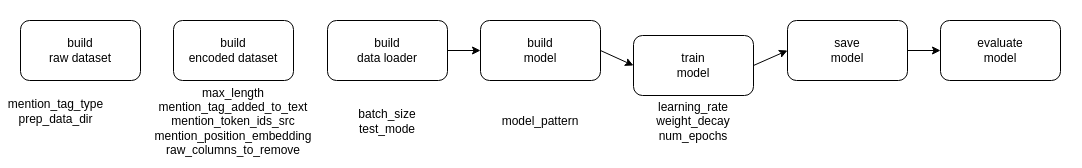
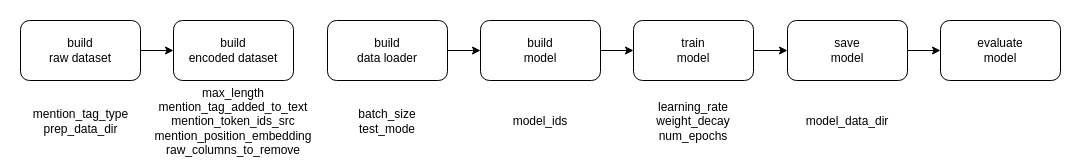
edge "build raw dataset" -> "build encoded dataset": added
node "train model": moved (694, 66) -> (694, 51)
node "mention_tag_type prep_data_dir": moved (56, 112) -> (81, 122)
node "model_pattern": label "model_pattern" -> "model_ids"
node "model_data_dir": added
